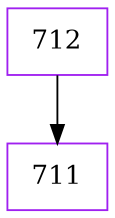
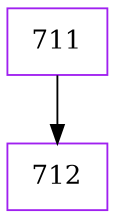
edge "712" -> "711": reversed
